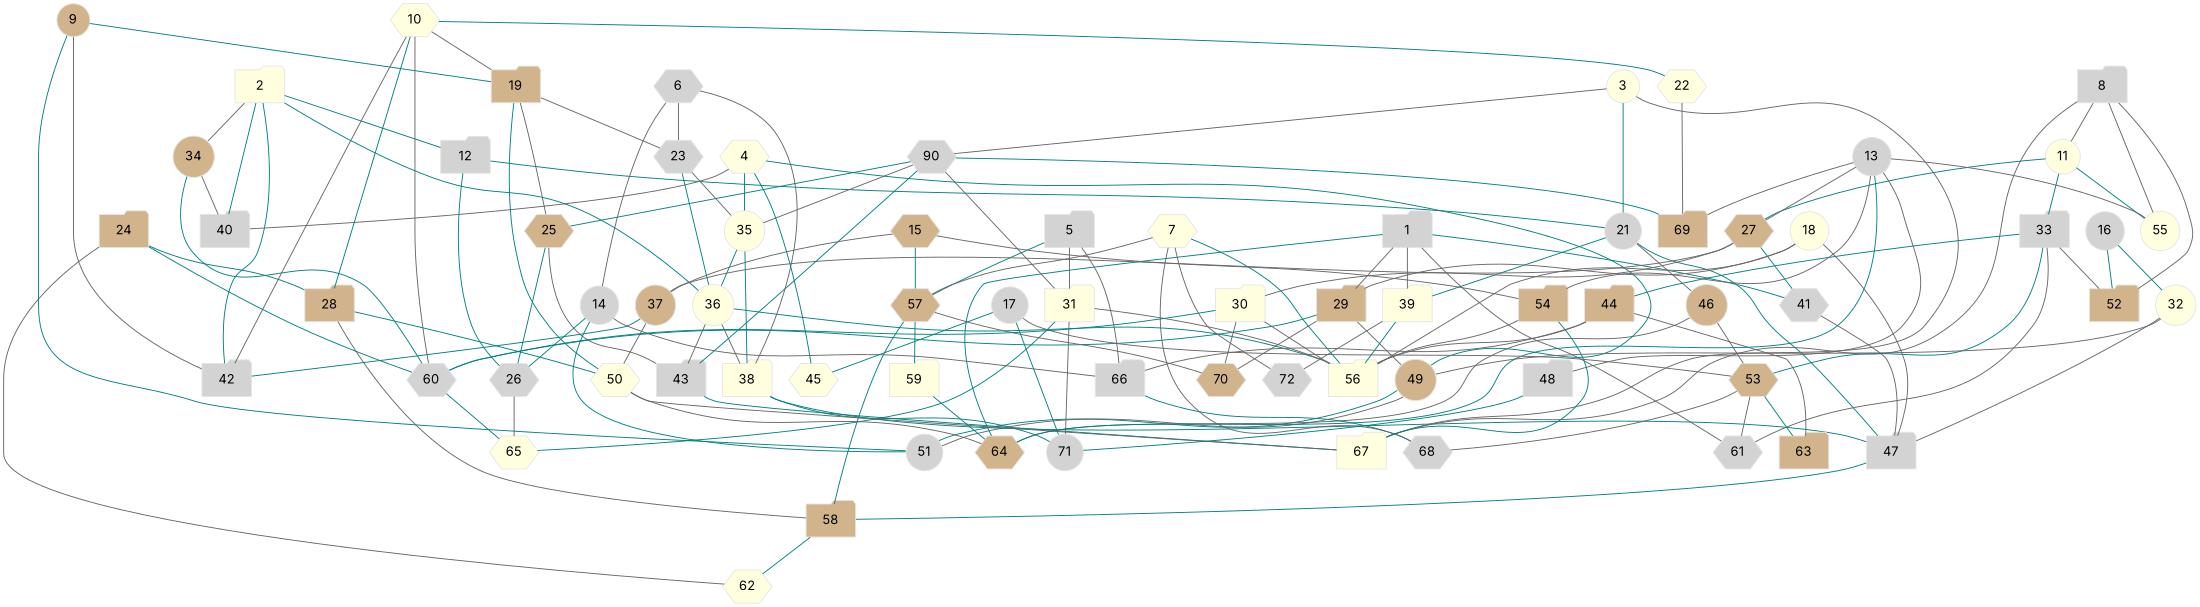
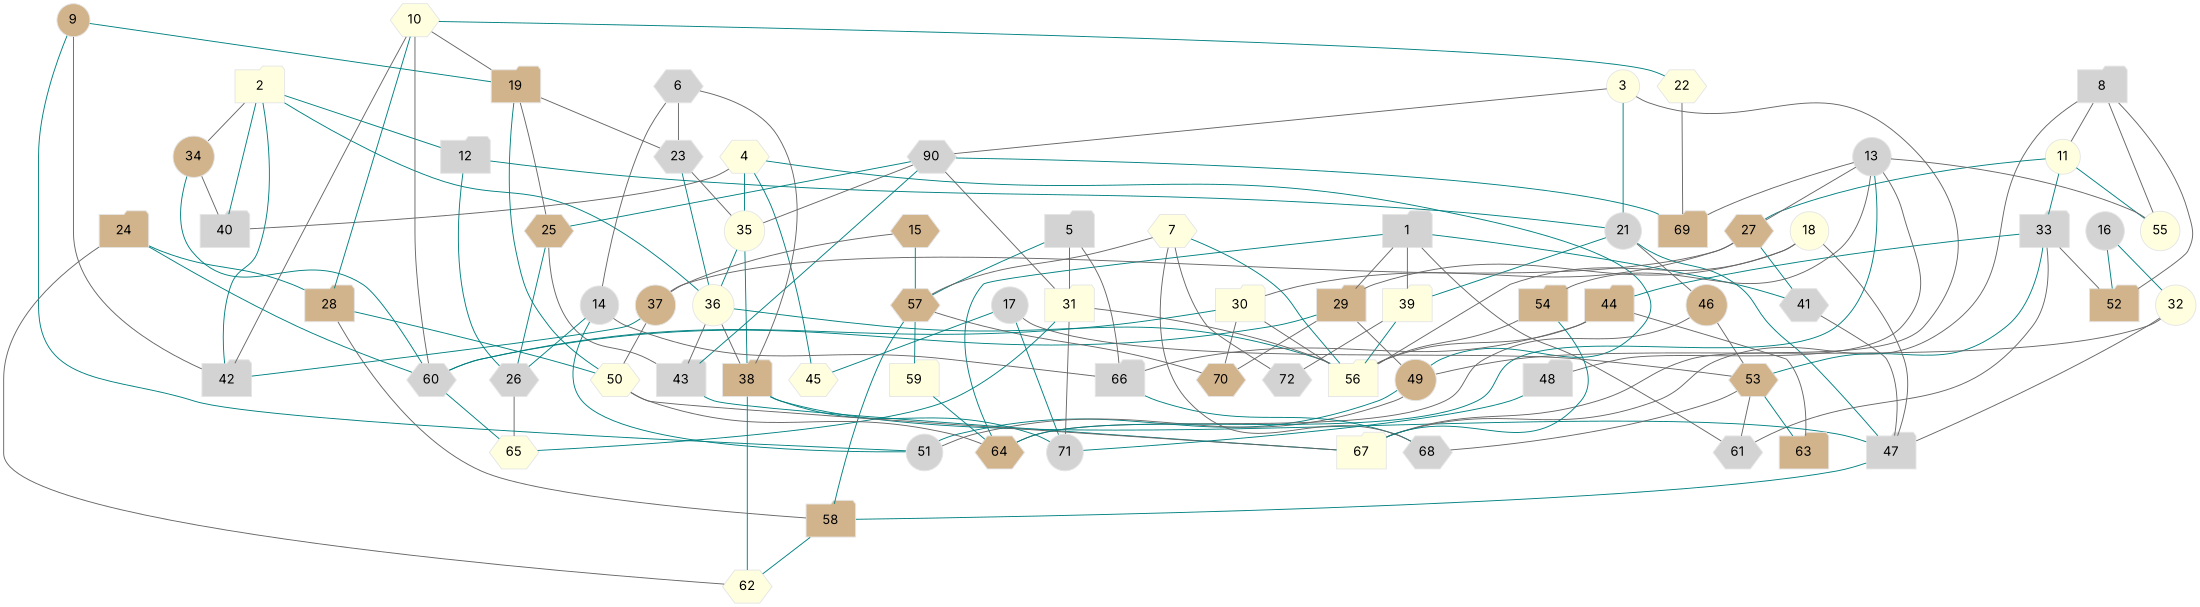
edge "15" -- "54": removed
node "38": fillcolor lightyellow -> tan
edge "38" -- "62": added
